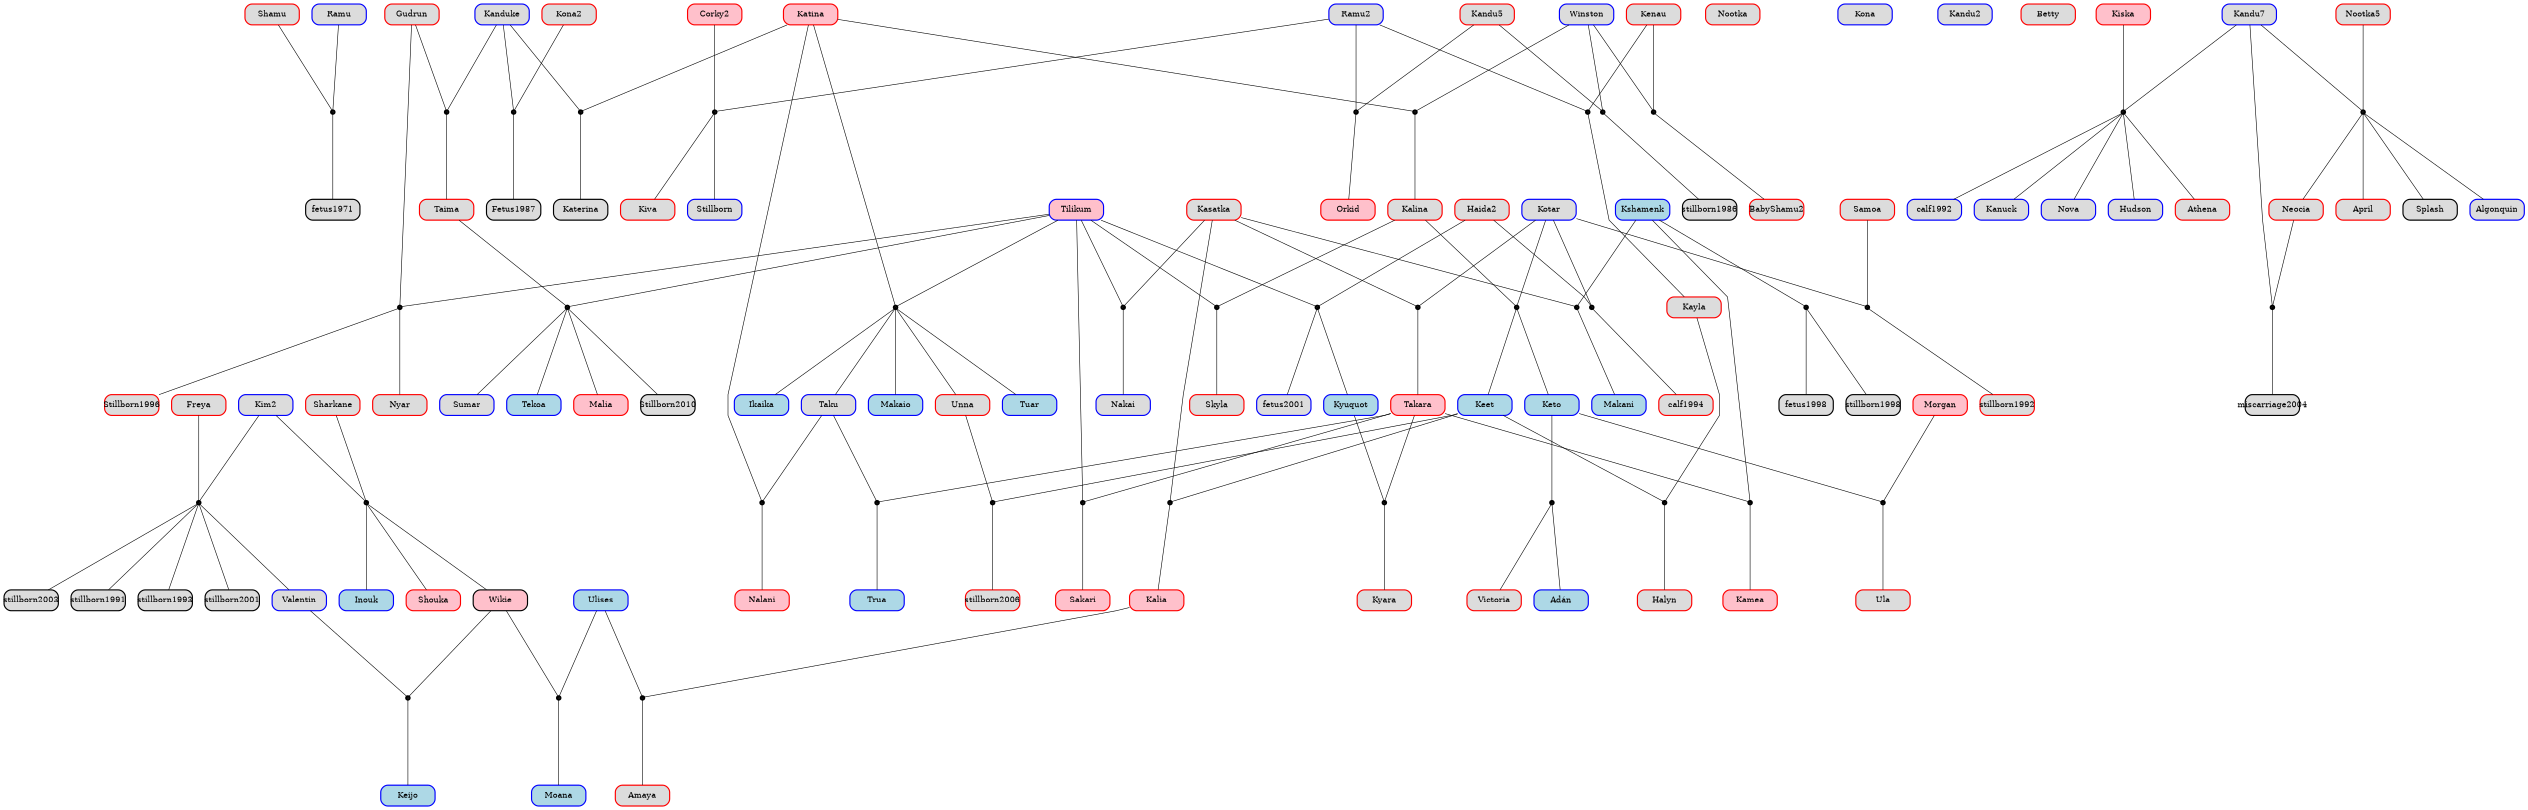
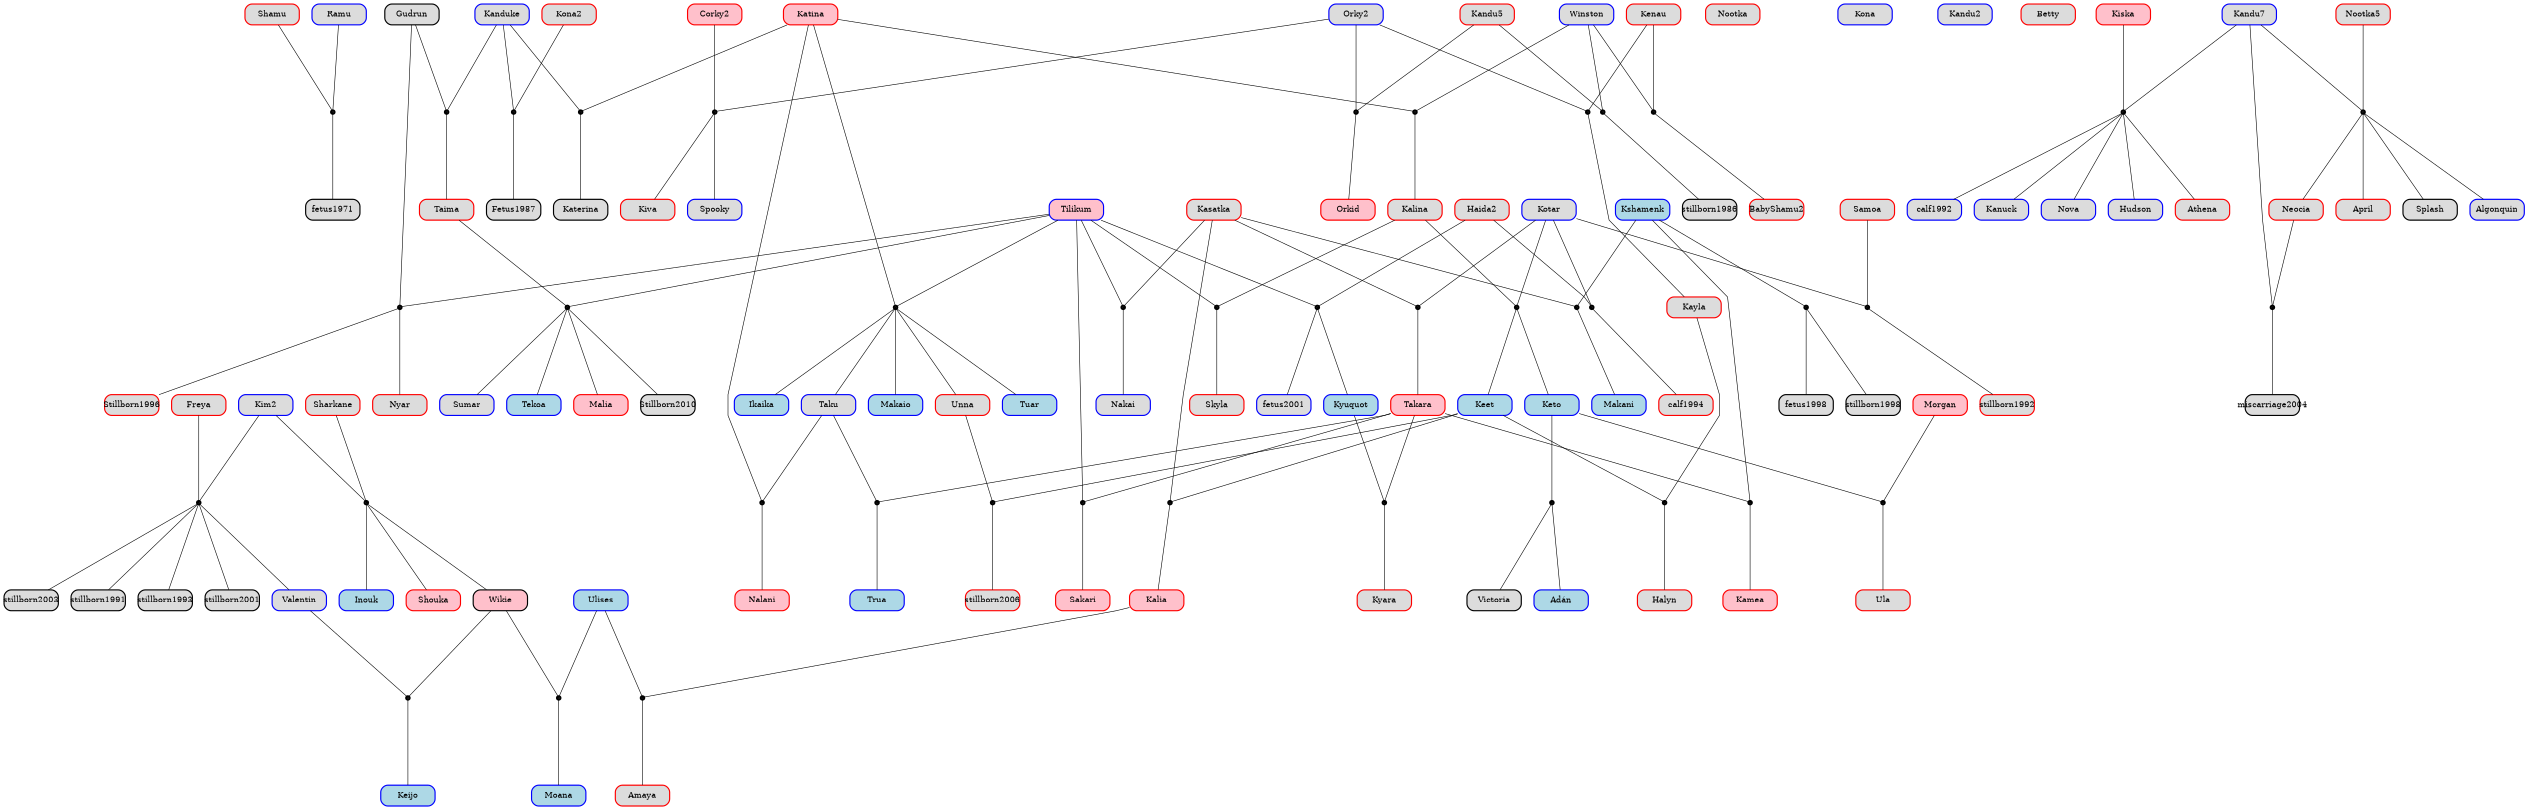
node "Gudrun": color red -> black
node "Ramu2": label "Ramu2" -> "Orky2"
node "Stillborn": label "Stillborn" -> "Spooky"
node "Victoria": color red -> black
